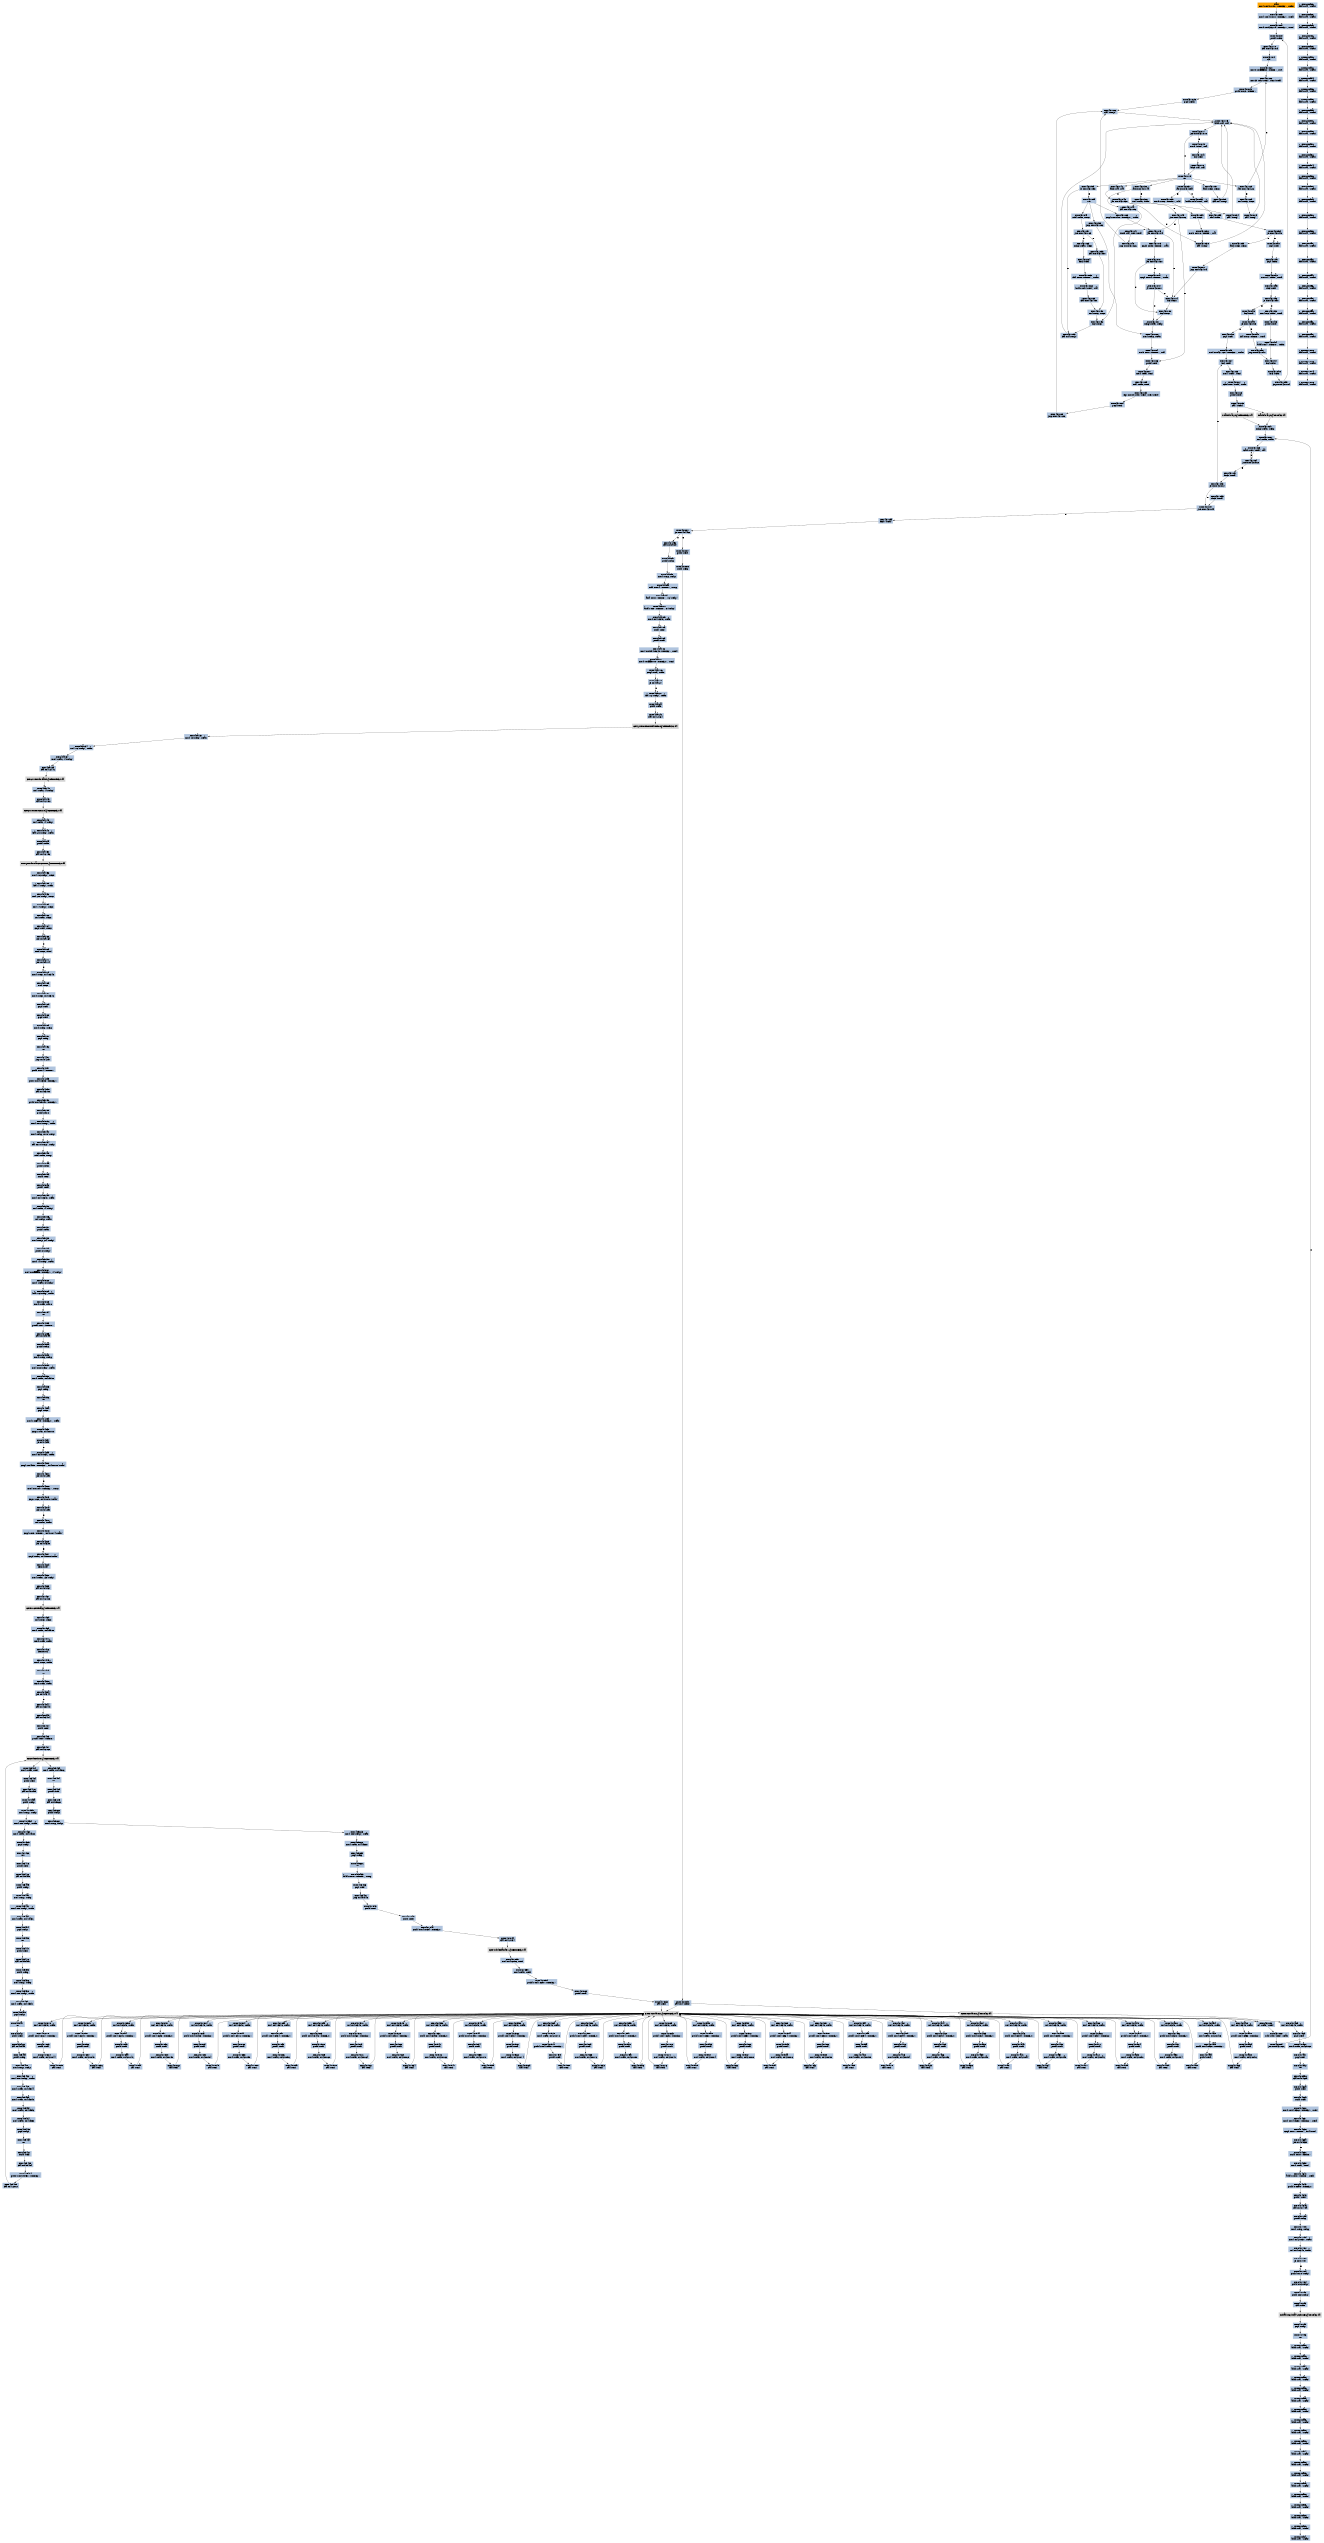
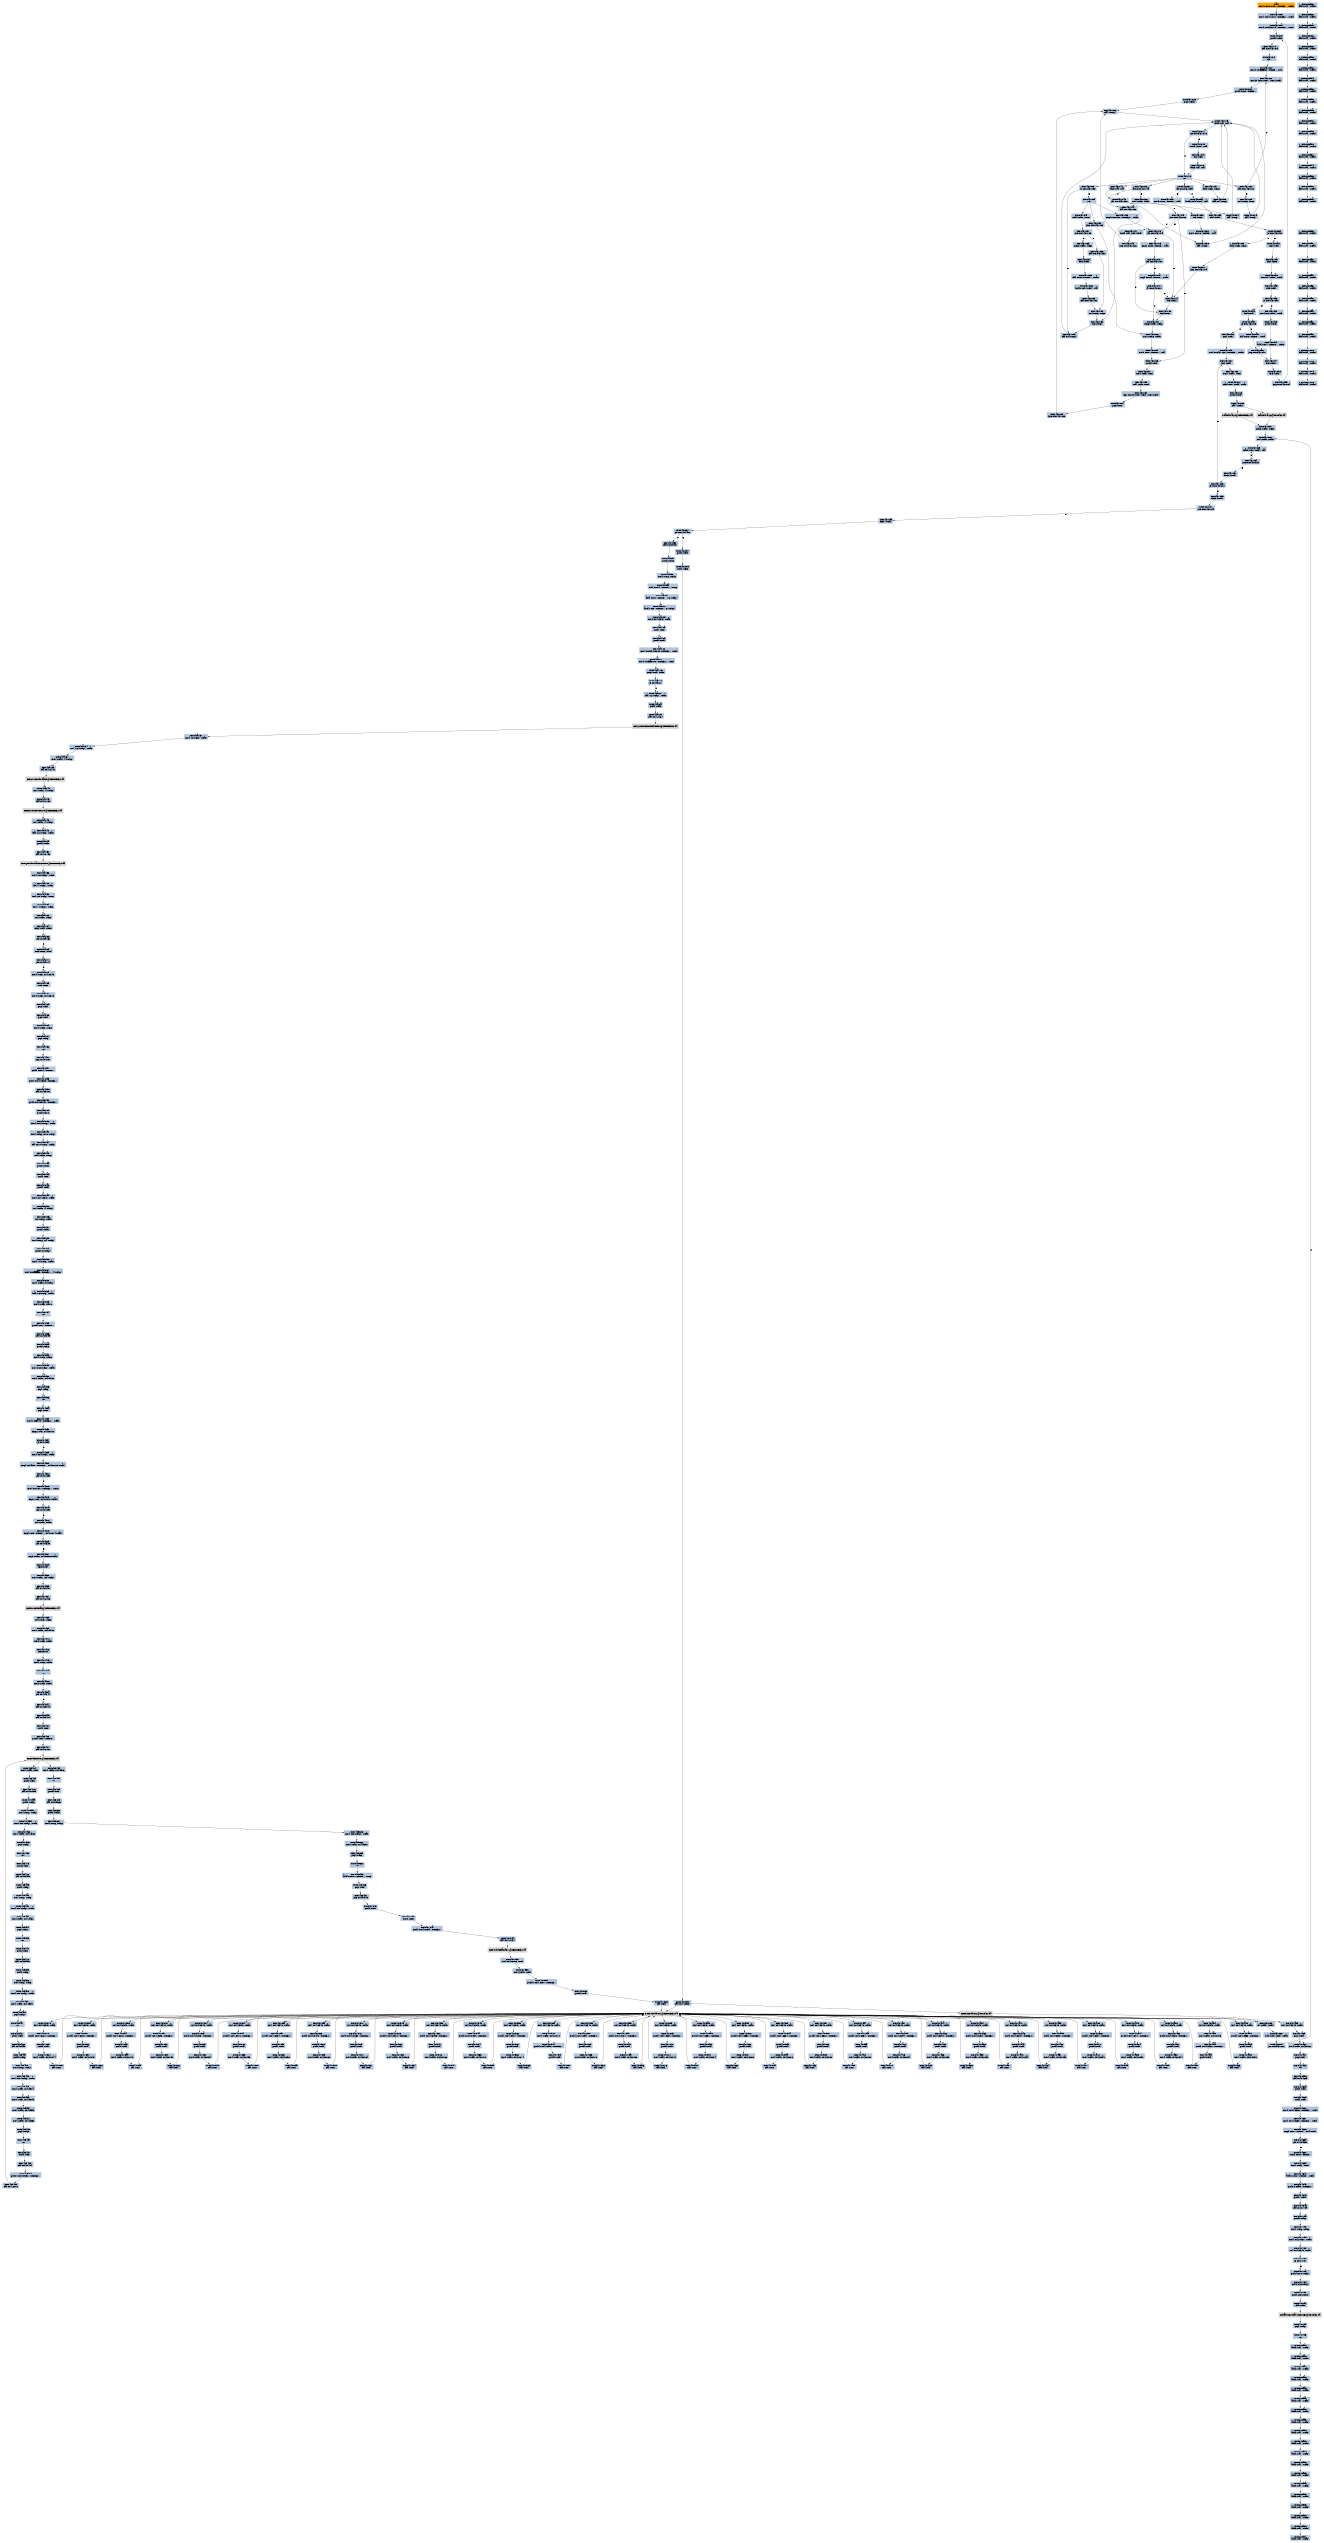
node "0x00000fec addb %al, (%eax)": removed
edge "0x004310d3 je 0x004310c4" -> "0x004310d7 jne 0x004310df": now "0x004310d3 je 0x004310c4" -> "0x004310d5 decb (%edi)"
